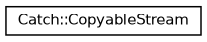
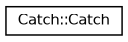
node "Catch::CopyableStream": label "Catch::CopyableStream" -> "Catch::Catch"
